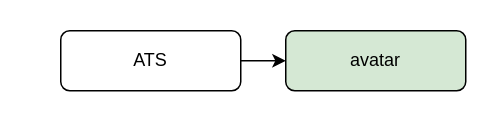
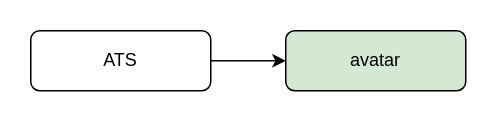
node "ATS": moved (151, 61) -> (121, 61)
